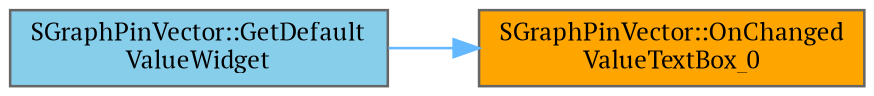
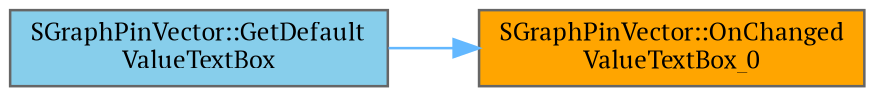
node "SGraphPinVector::GetDefault ValueWidget": label "SGraphPinVector::GetDefault ValueWidget" -> "SGraphPinVector::GetDefault ValueTextBox"
